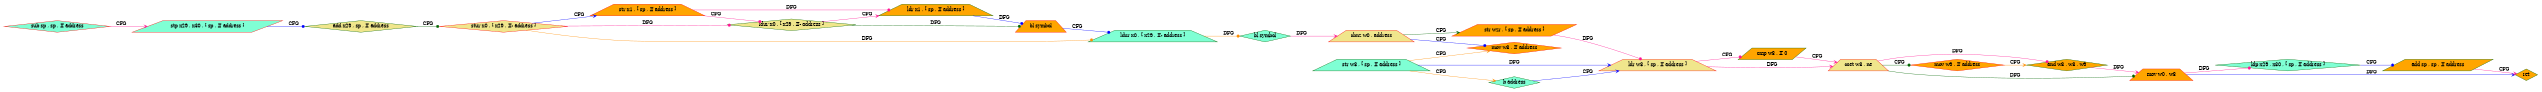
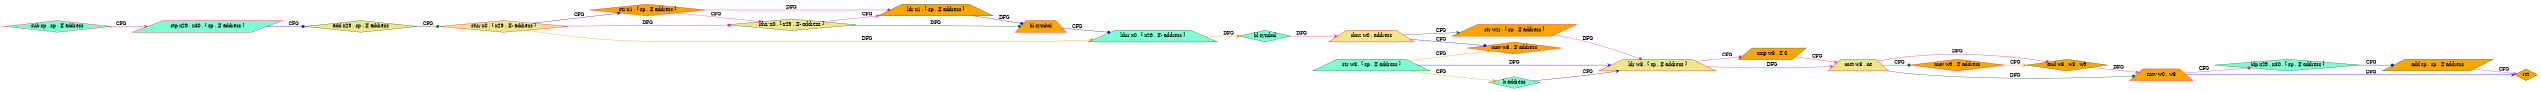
node "str x1 , [ sp , # address ]": shape trapezium -> diamond
edge "mov w0 , w8" -> "ldp x29 , x30 , [ sp , # address ]": label "DFG" -> "CFG"
